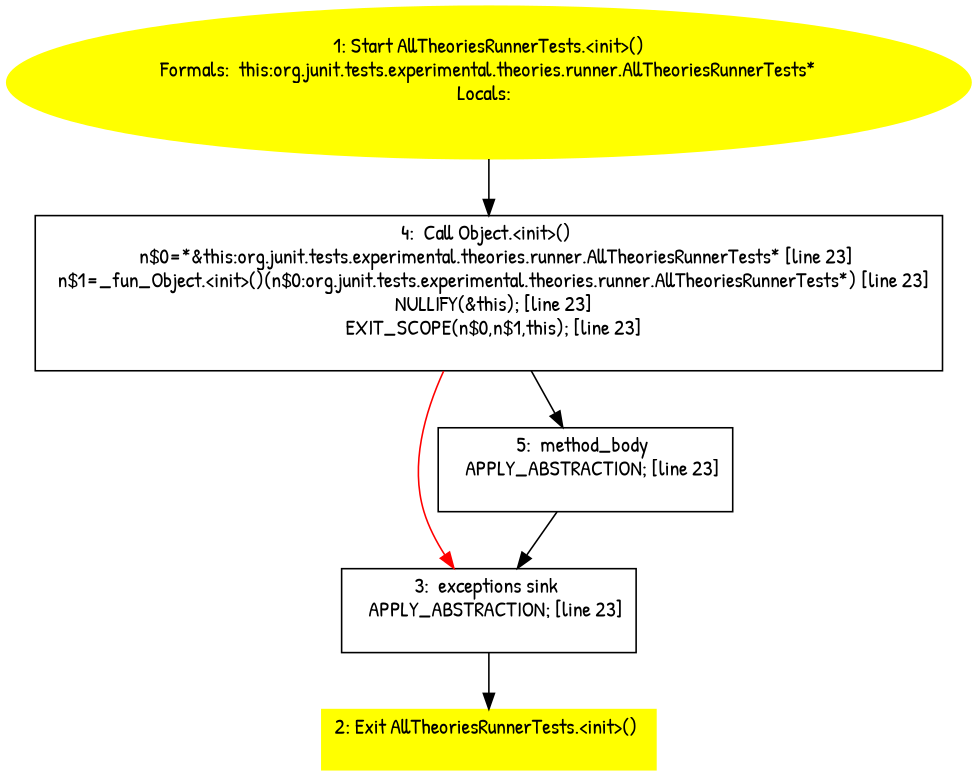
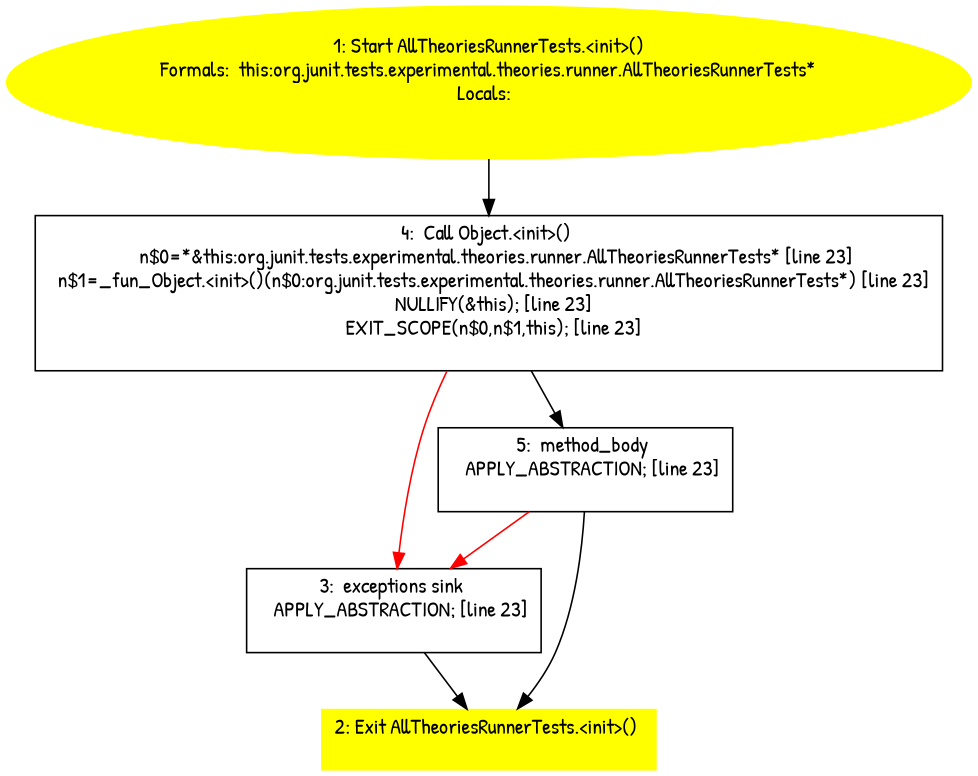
edge "5:  method_body APPLY_ABSTRACTION; [line 23]" -> "3:  exceptions sink APPLY_ABSTRACTION; [line 23]": color black -> red
edge "5:  method_body APPLY_ABSTRACTION; [line 23]" -> "2: Exit AllTheoriesRunnerTests.<init>()": added
